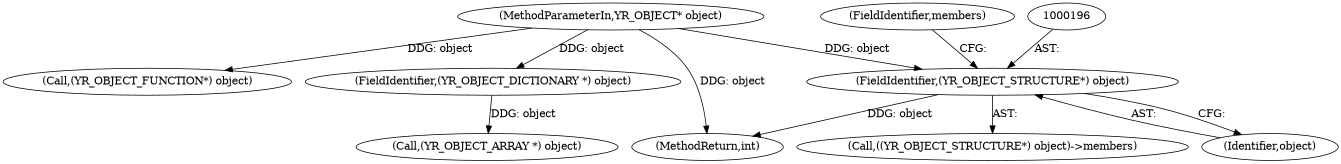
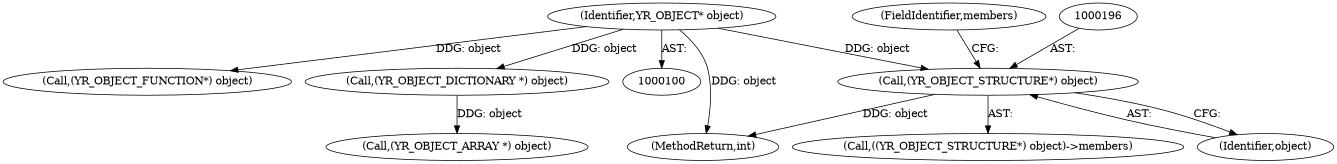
node "(MethodParameterIn,YR_OBJECT* object)": label "(MethodParameterIn,YR_OBJECT* object)" -> "(Identifier,YR_OBJECT* object)"
node "(FieldIdentifier,(YR_OBJECT_DICTIONARY *) object)": label "(FieldIdentifier,(YR_OBJECT_DICTIONARY *) object)" -> "(Call,(YR_OBJECT_DICTIONARY *) object)"
node "1000100": added
node "(FieldIdentifier,(YR_OBJECT_STRUCTURE*) object)": label "(FieldIdentifier,(YR_OBJECT_STRUCTURE*) object)" -> "(Call,(YR_OBJECT_STRUCTURE*) object)"
